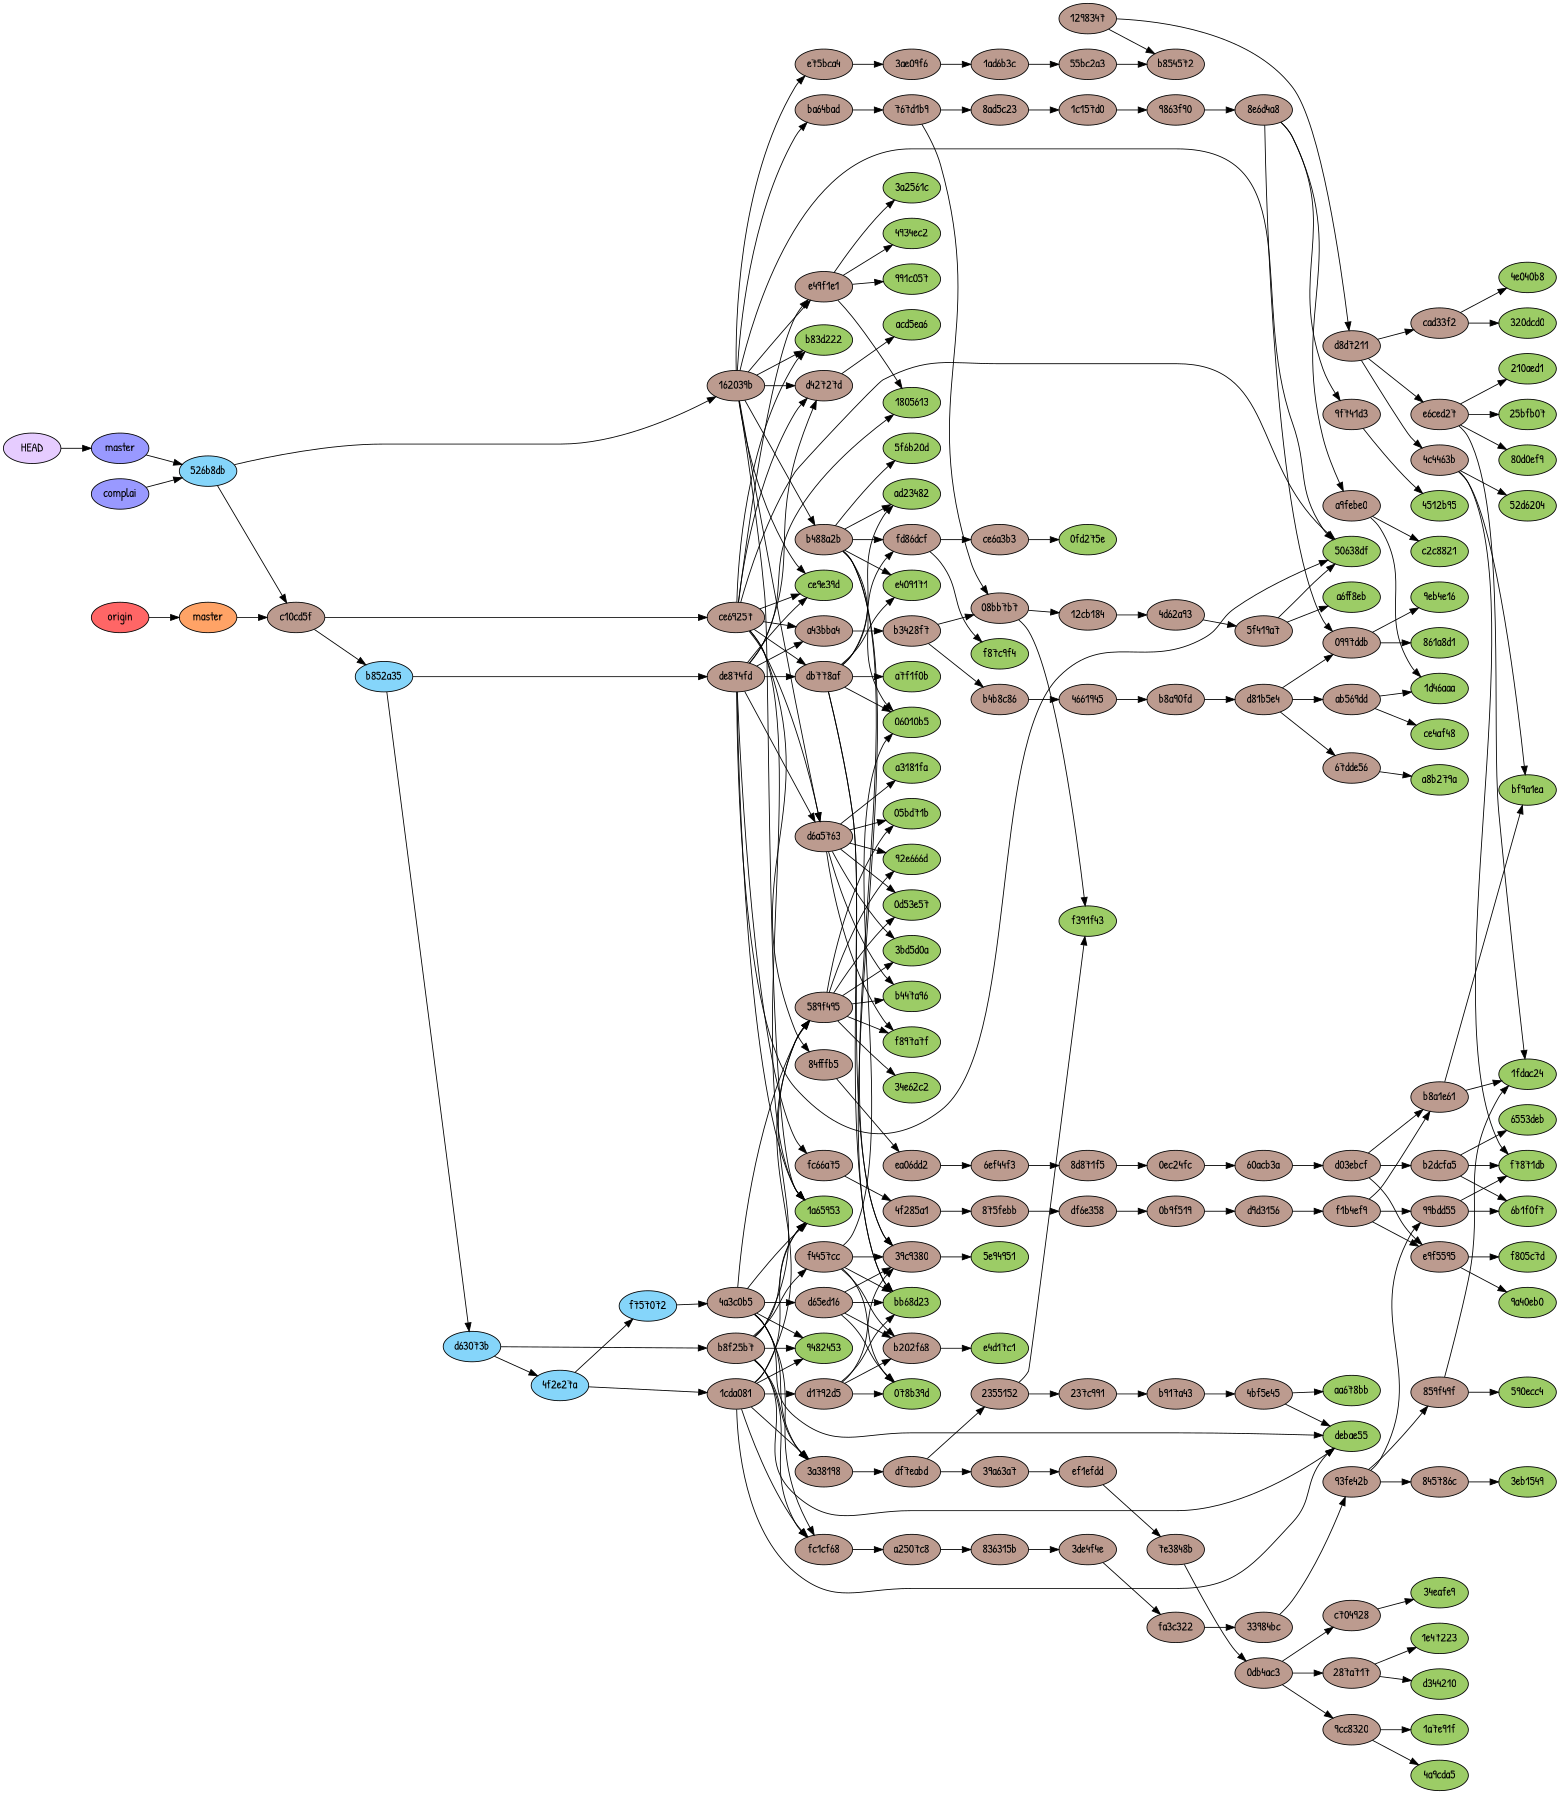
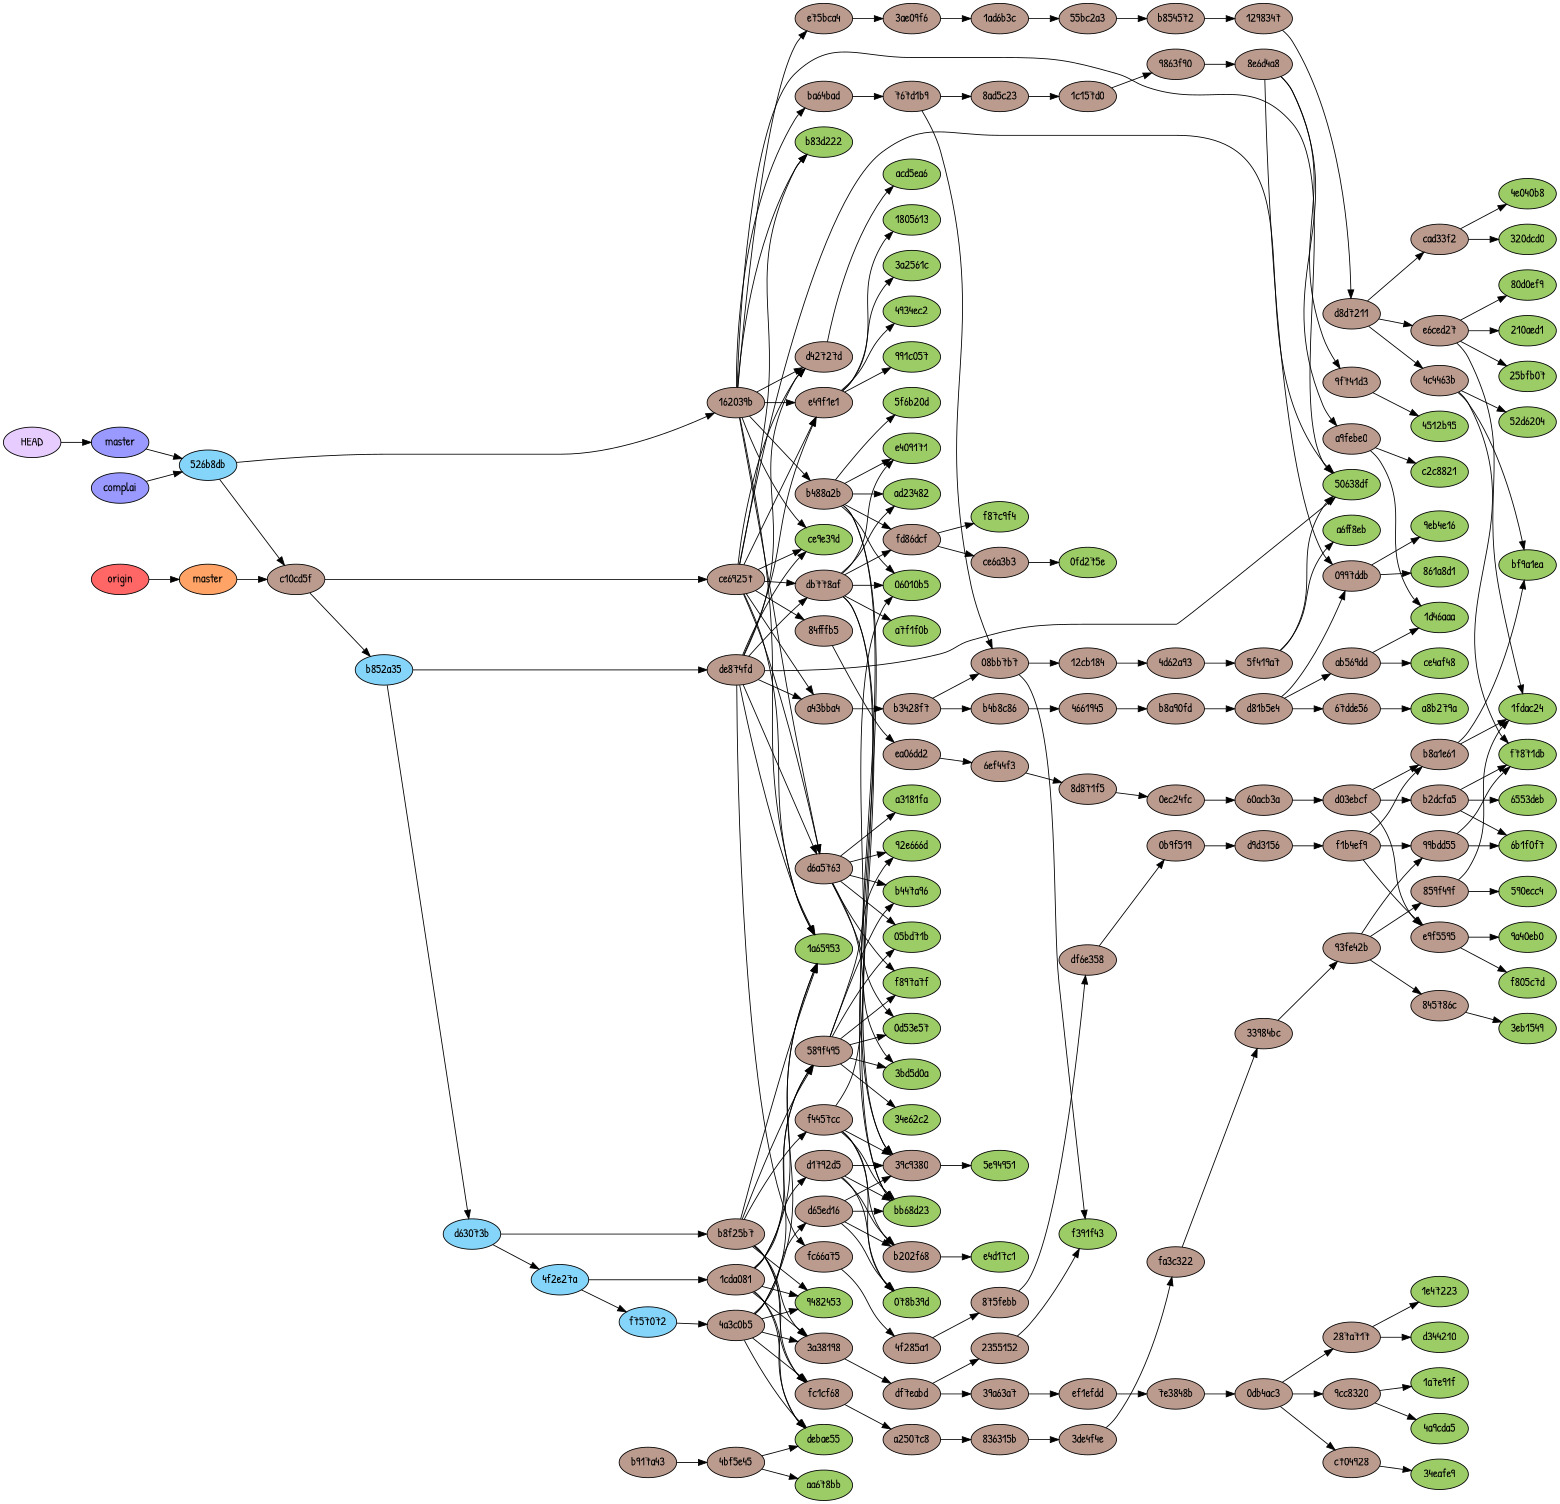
edge "1298347" -> "b854572": reversed
edge "de874fd" -> "1805613": now "de874fd" -> "e49f1e1"
node "237c991": removed
